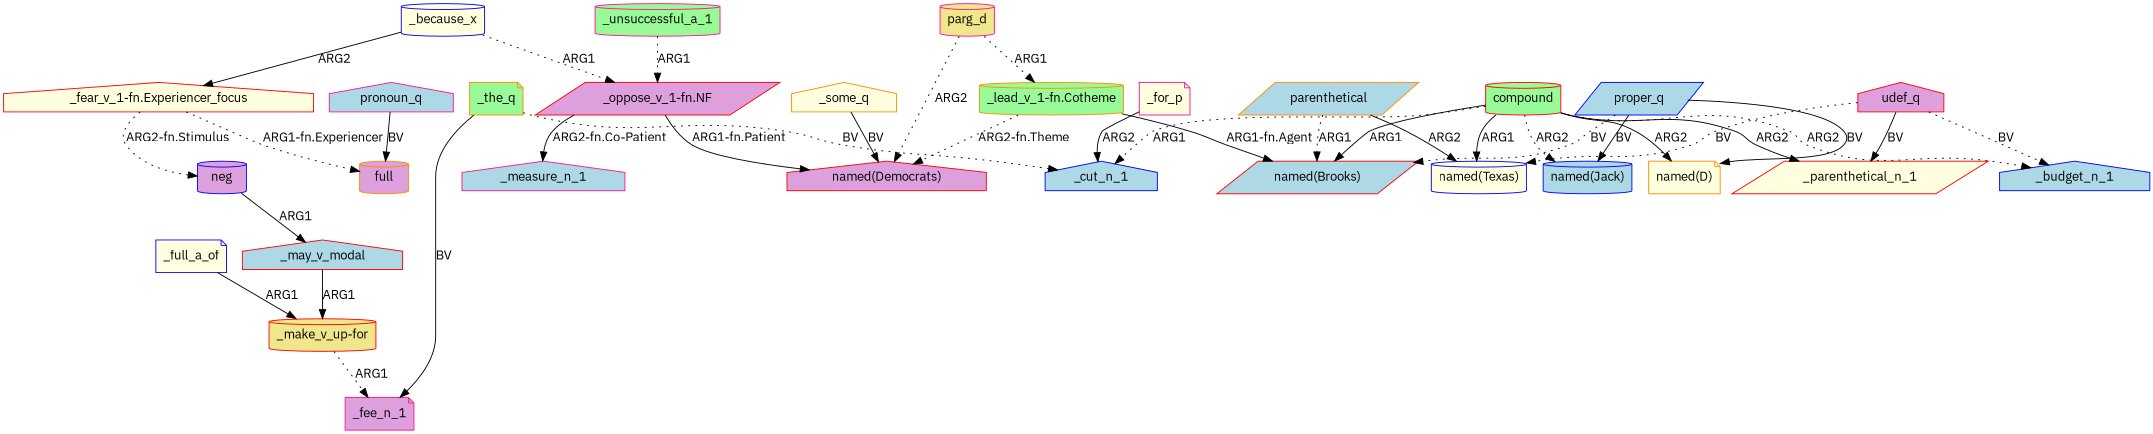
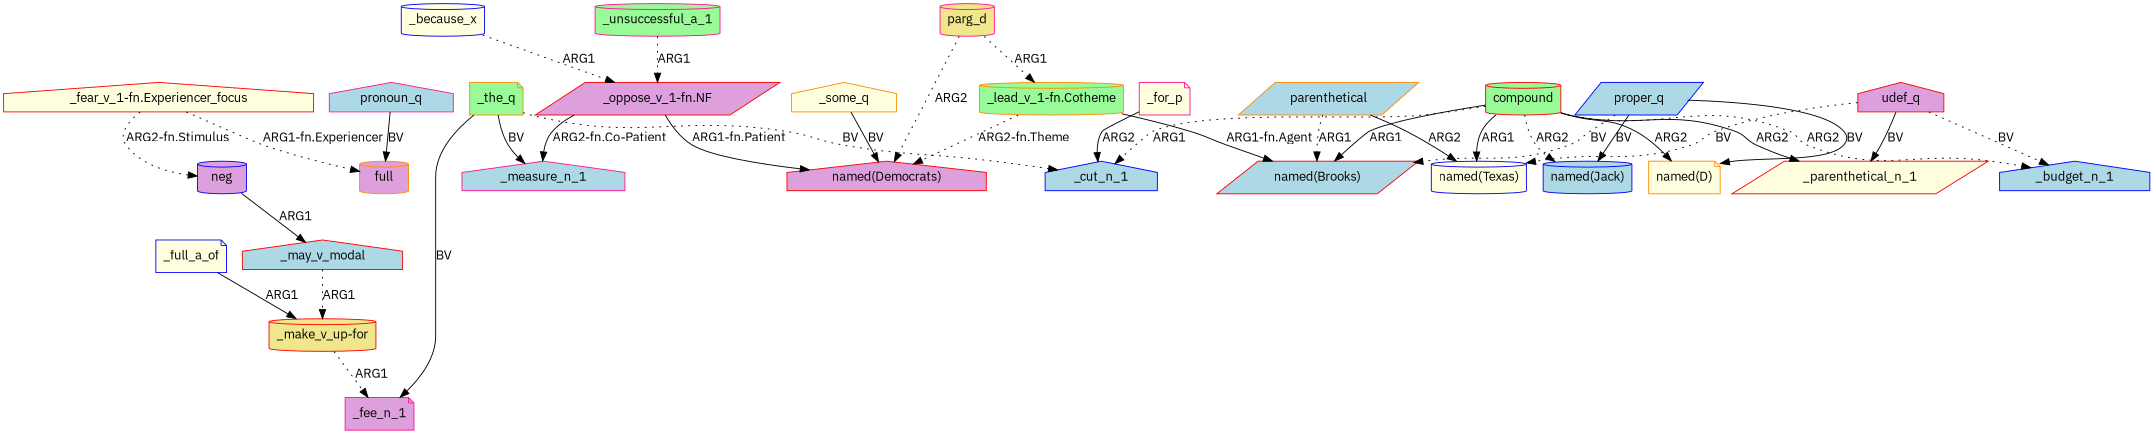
edge "_because_x" -> "_fear_v_1-fn.Experiencer_focus": removed, label "ARG2"
edge "_the_q" -> "_measure_n_1": added, label "BV"
edge "_may_v_modal" -> "_make_v_up-for": style solid -> dotted
